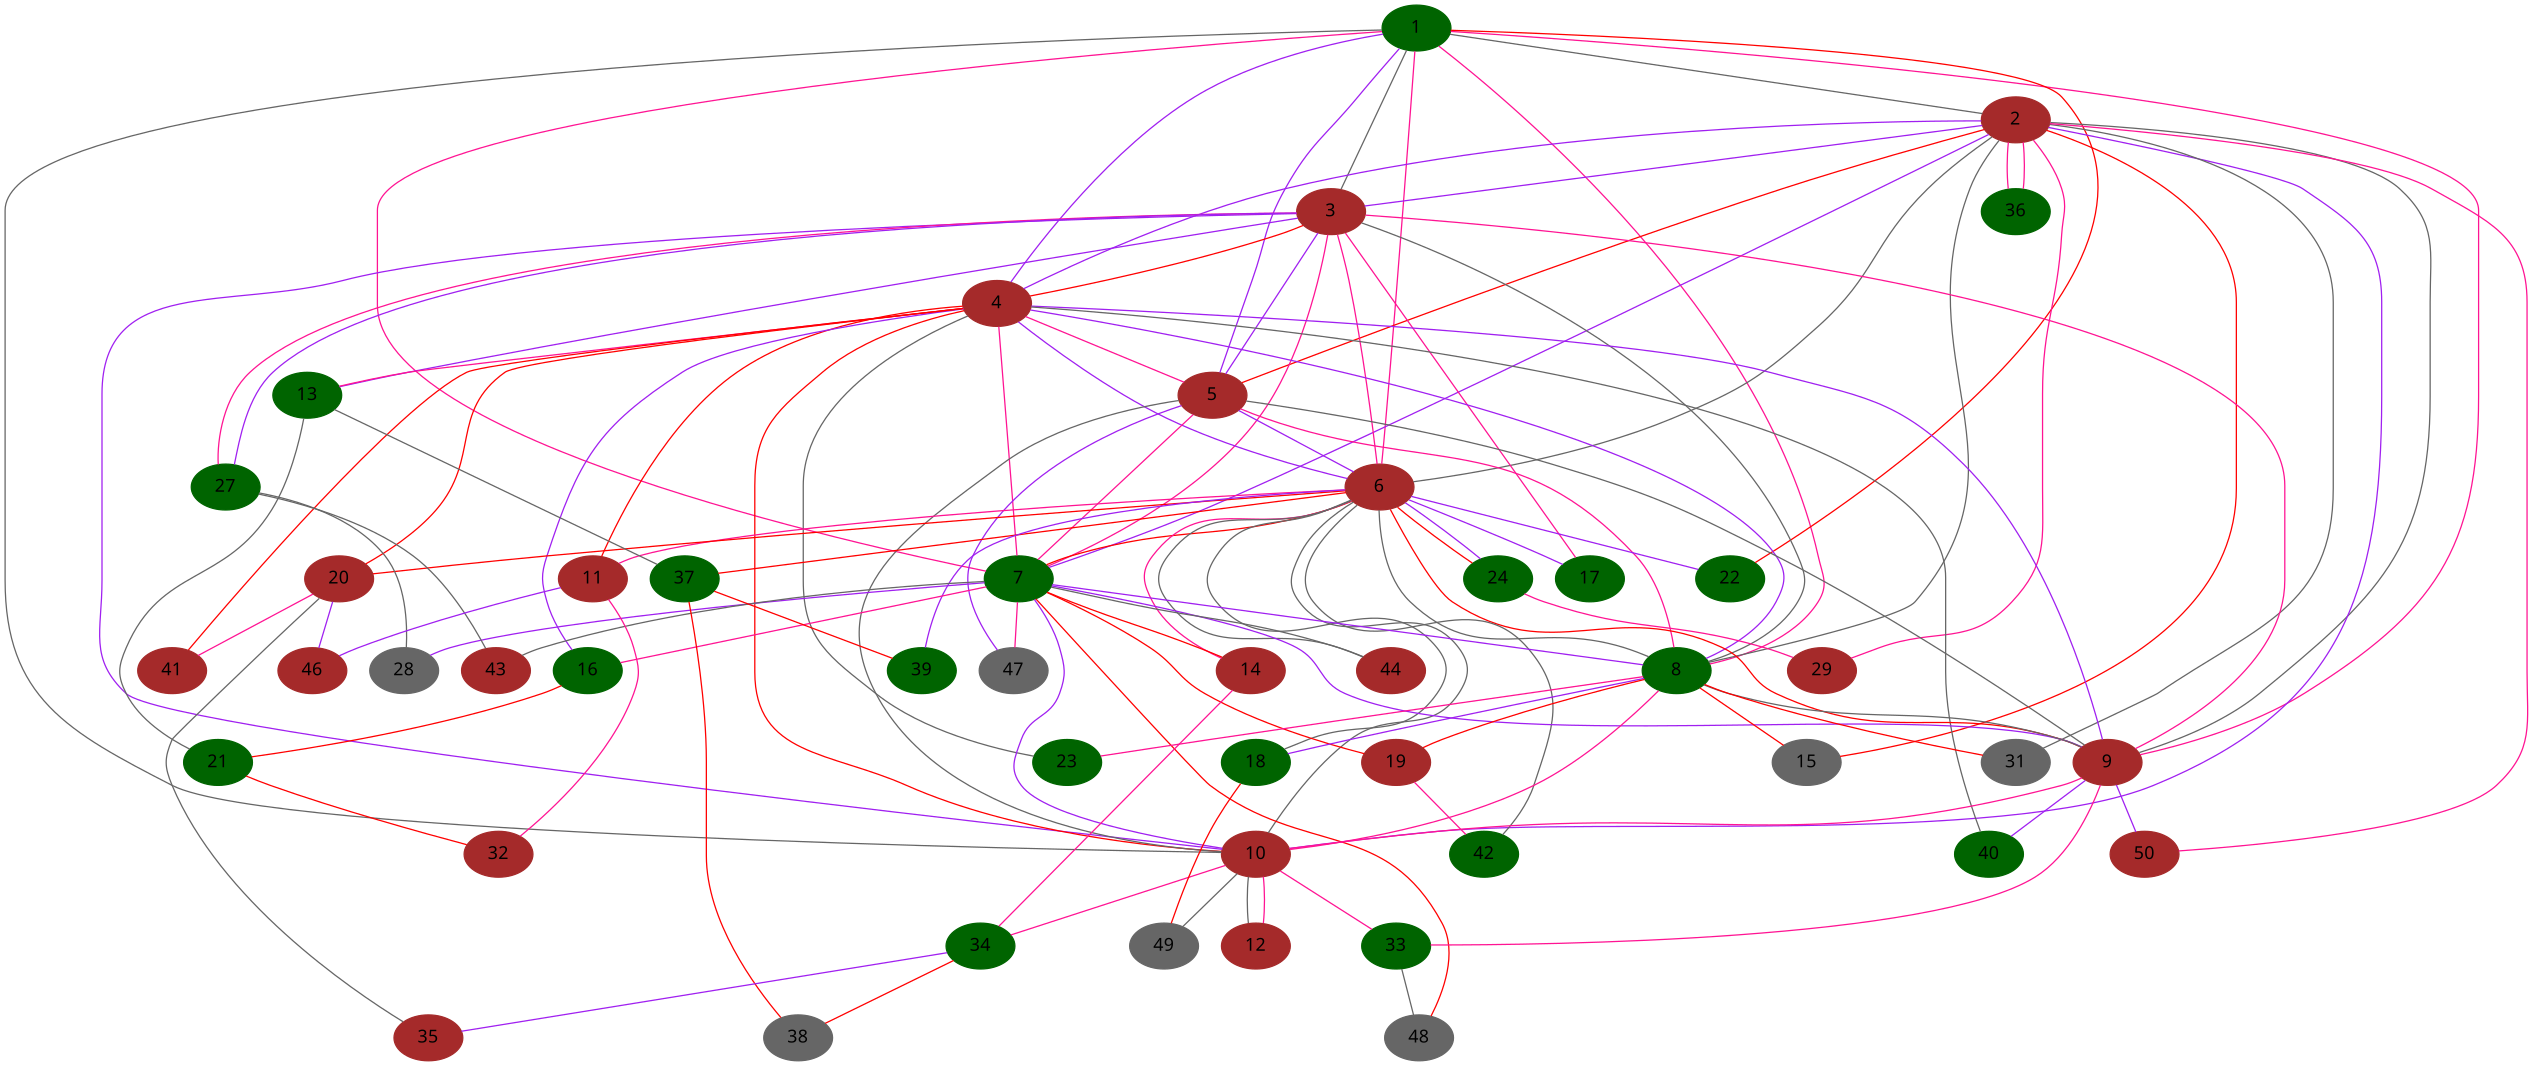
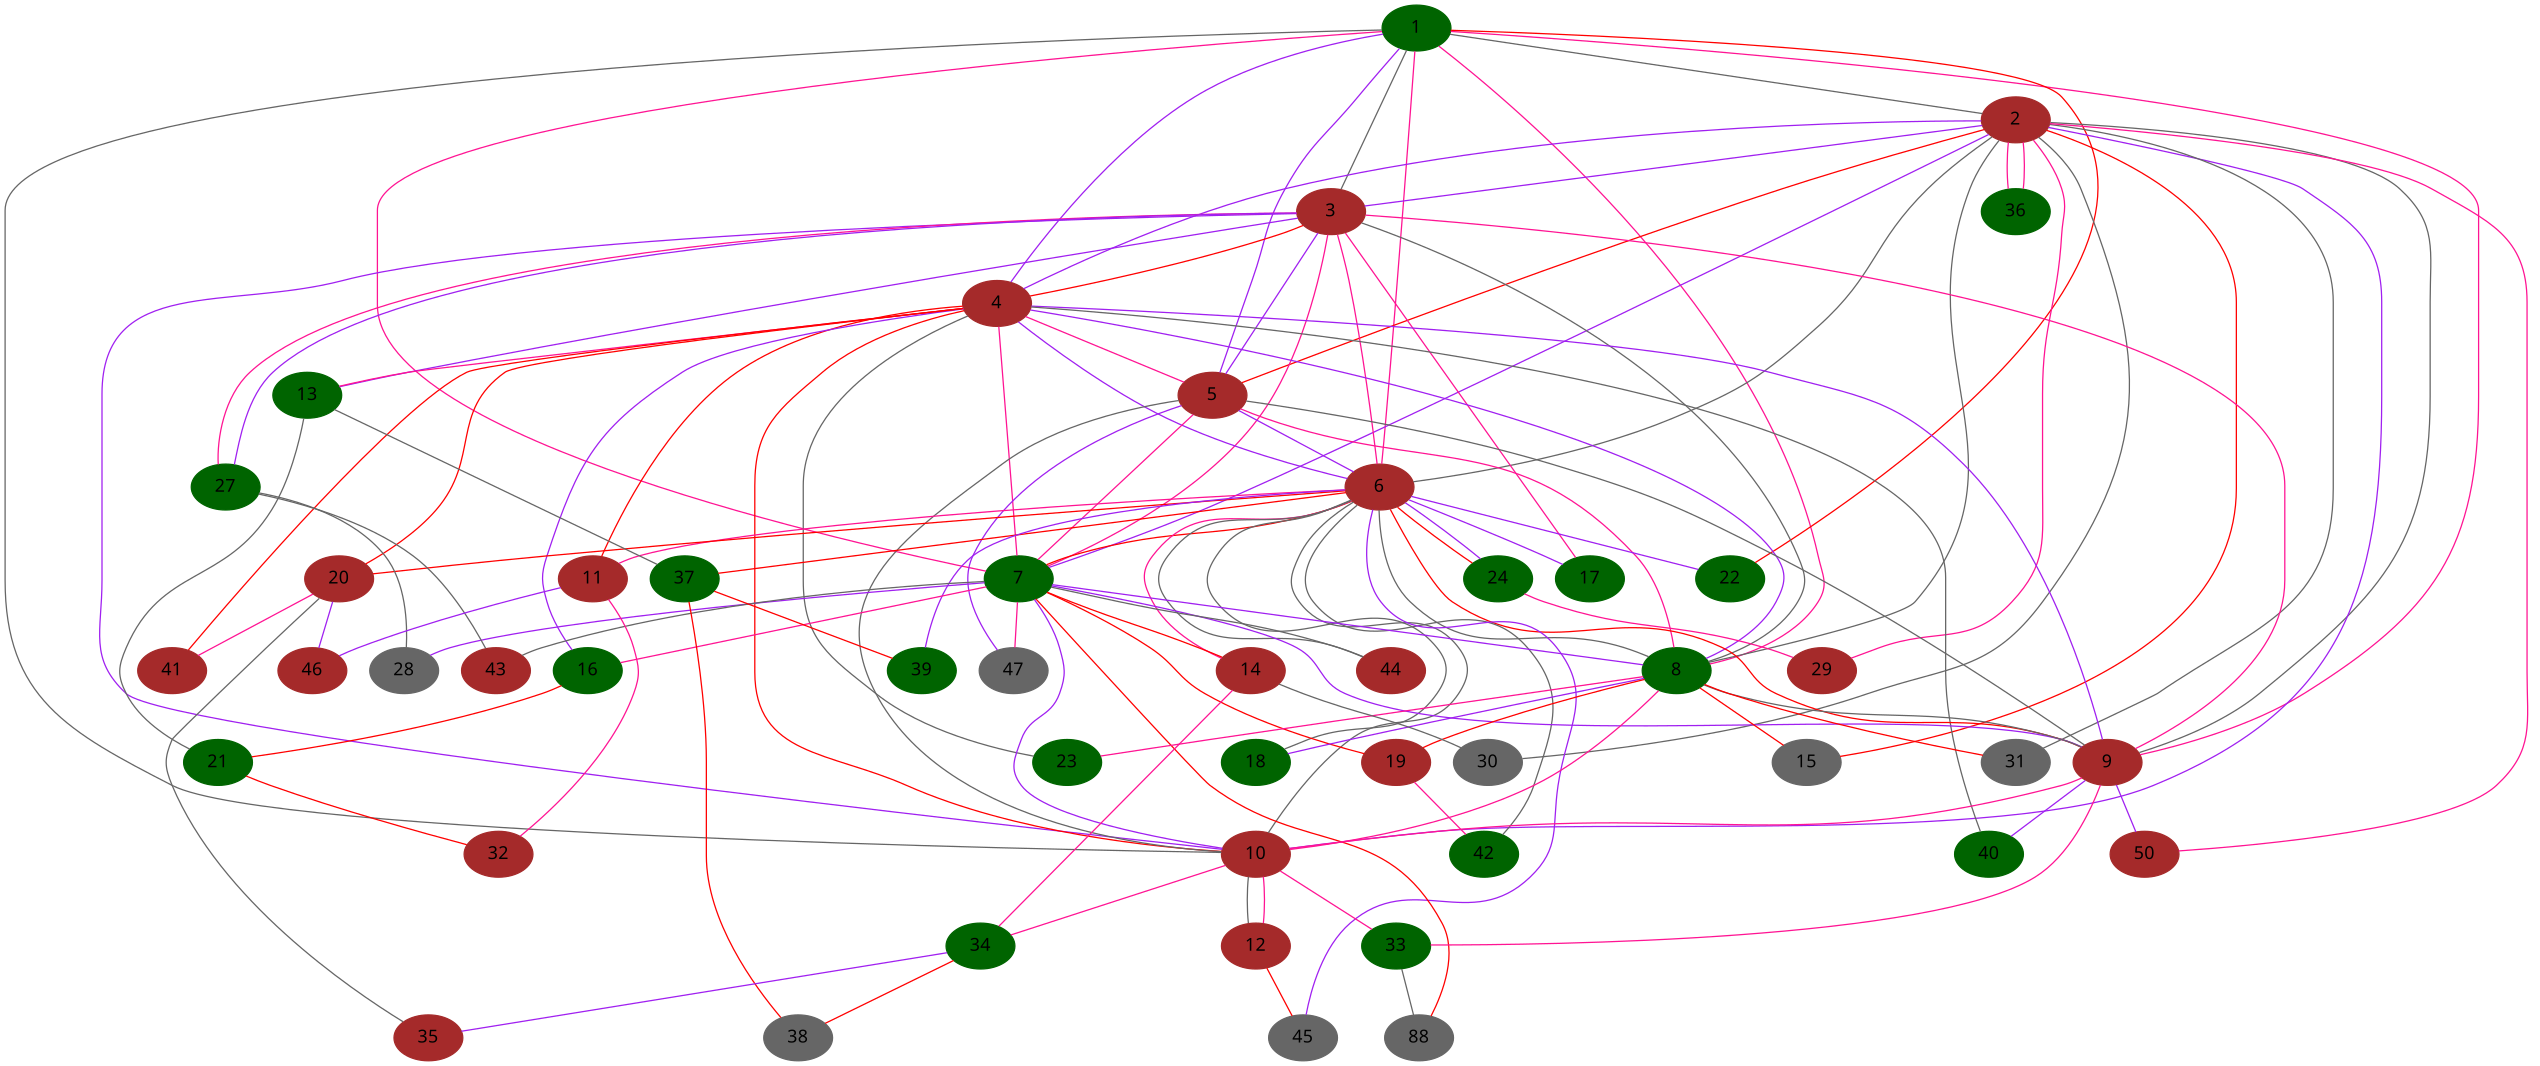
node "30": added
node "49": removed
node "45": added
node "48": label "48" -> "88"
